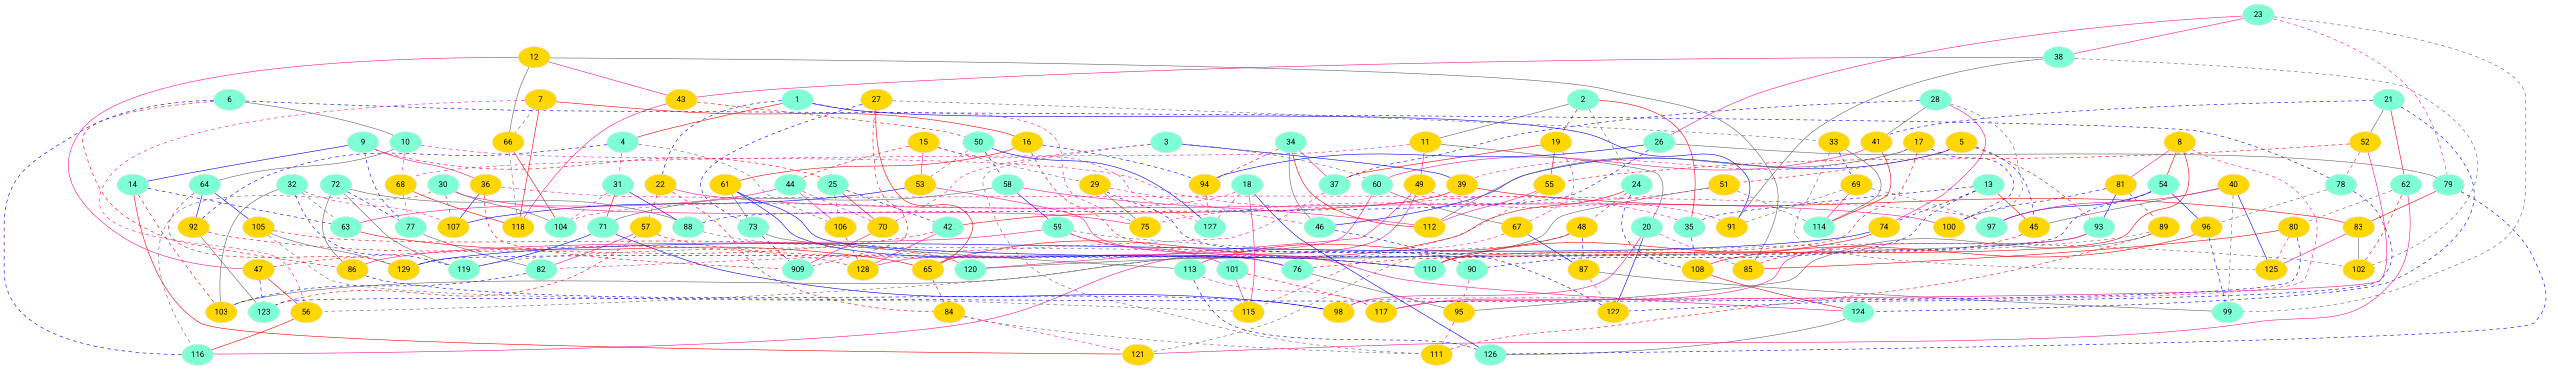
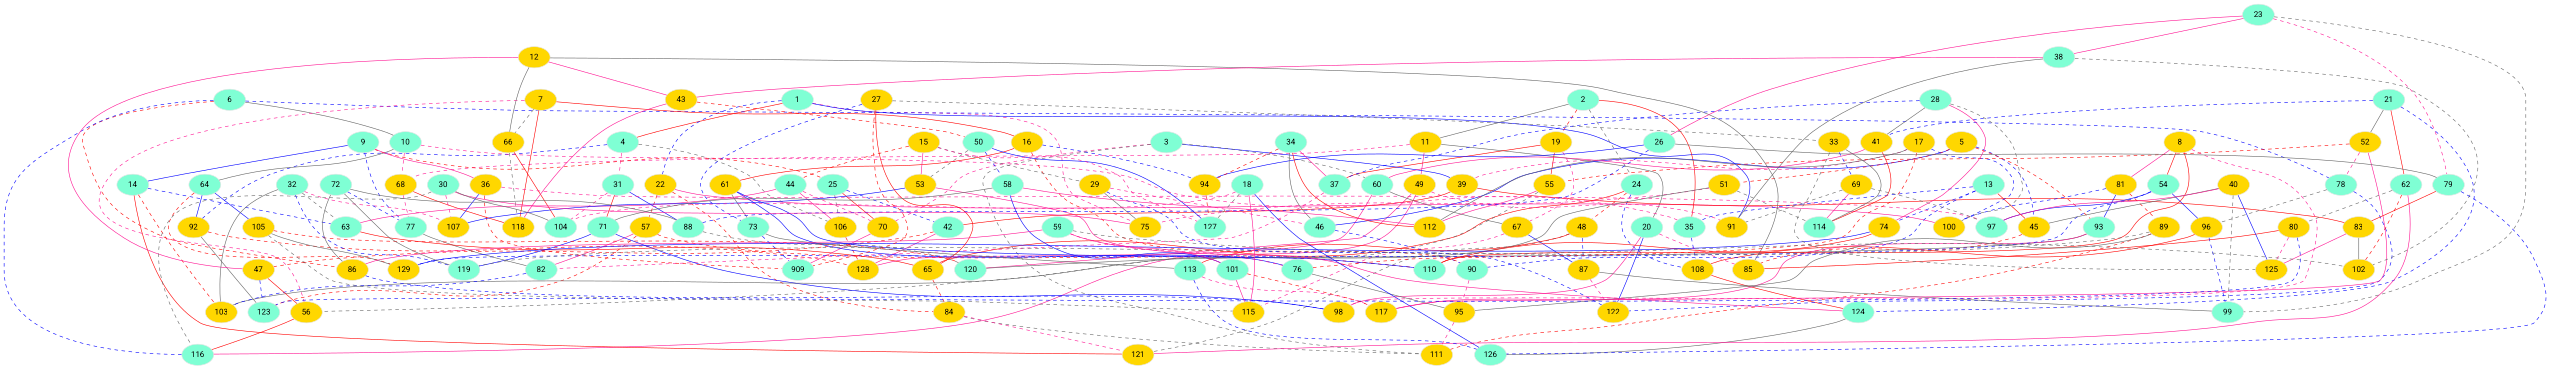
edge "58" -- "59": now "58" -- "101"
